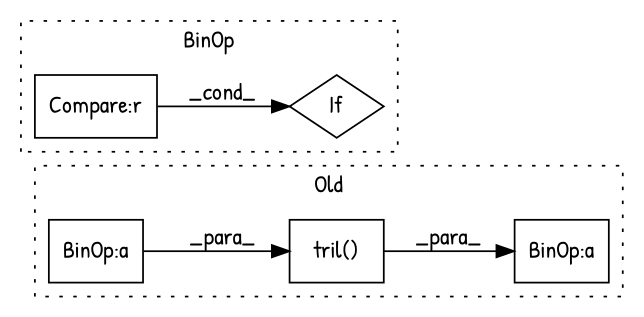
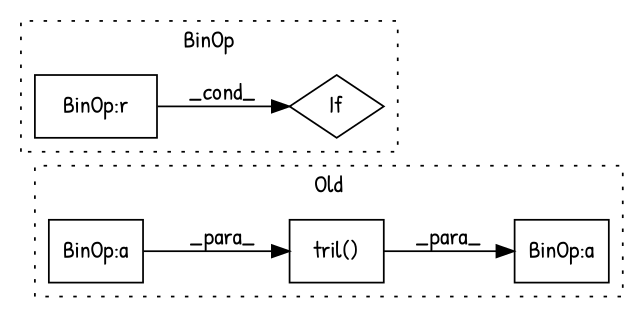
node "Compare:r": label "Compare:r" -> "BinOp:r"
